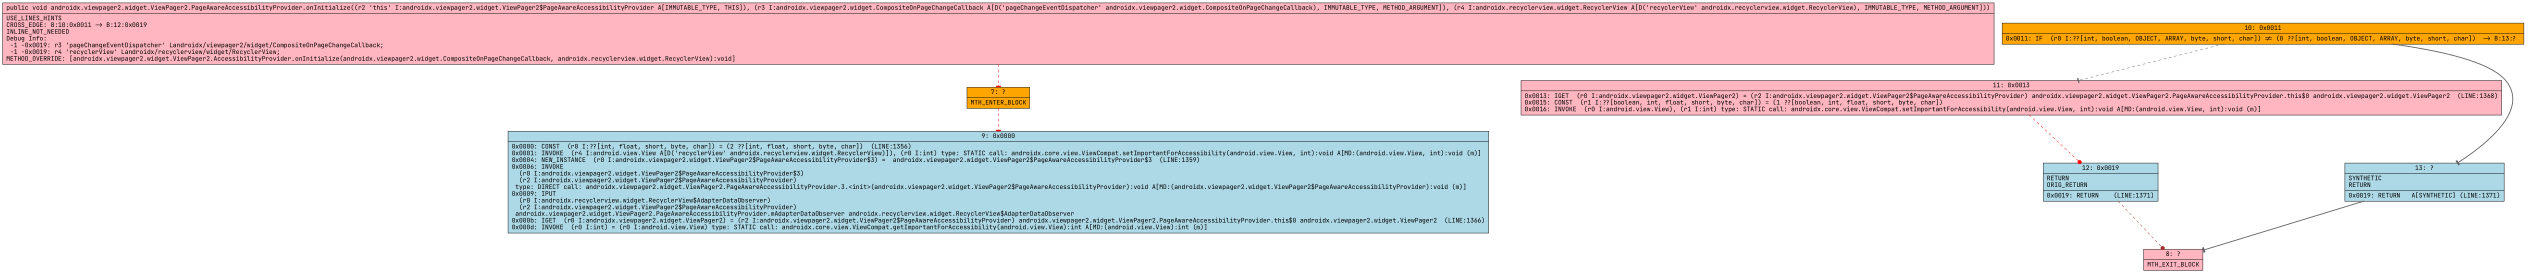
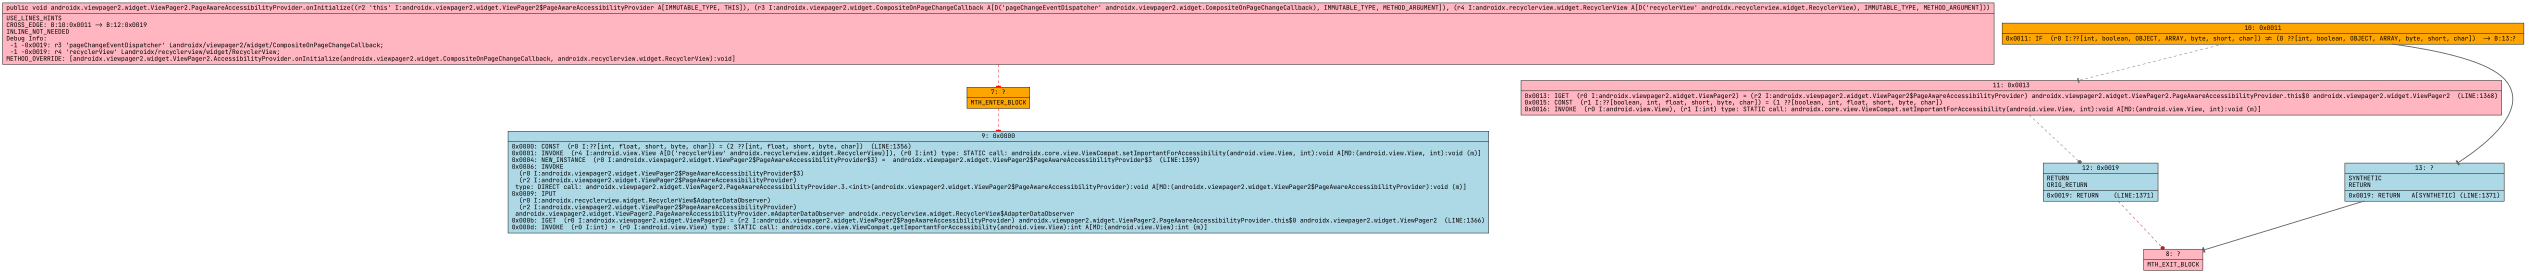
edge "11: 0x0013" -> "12: 0x0019": color red -> gray40
